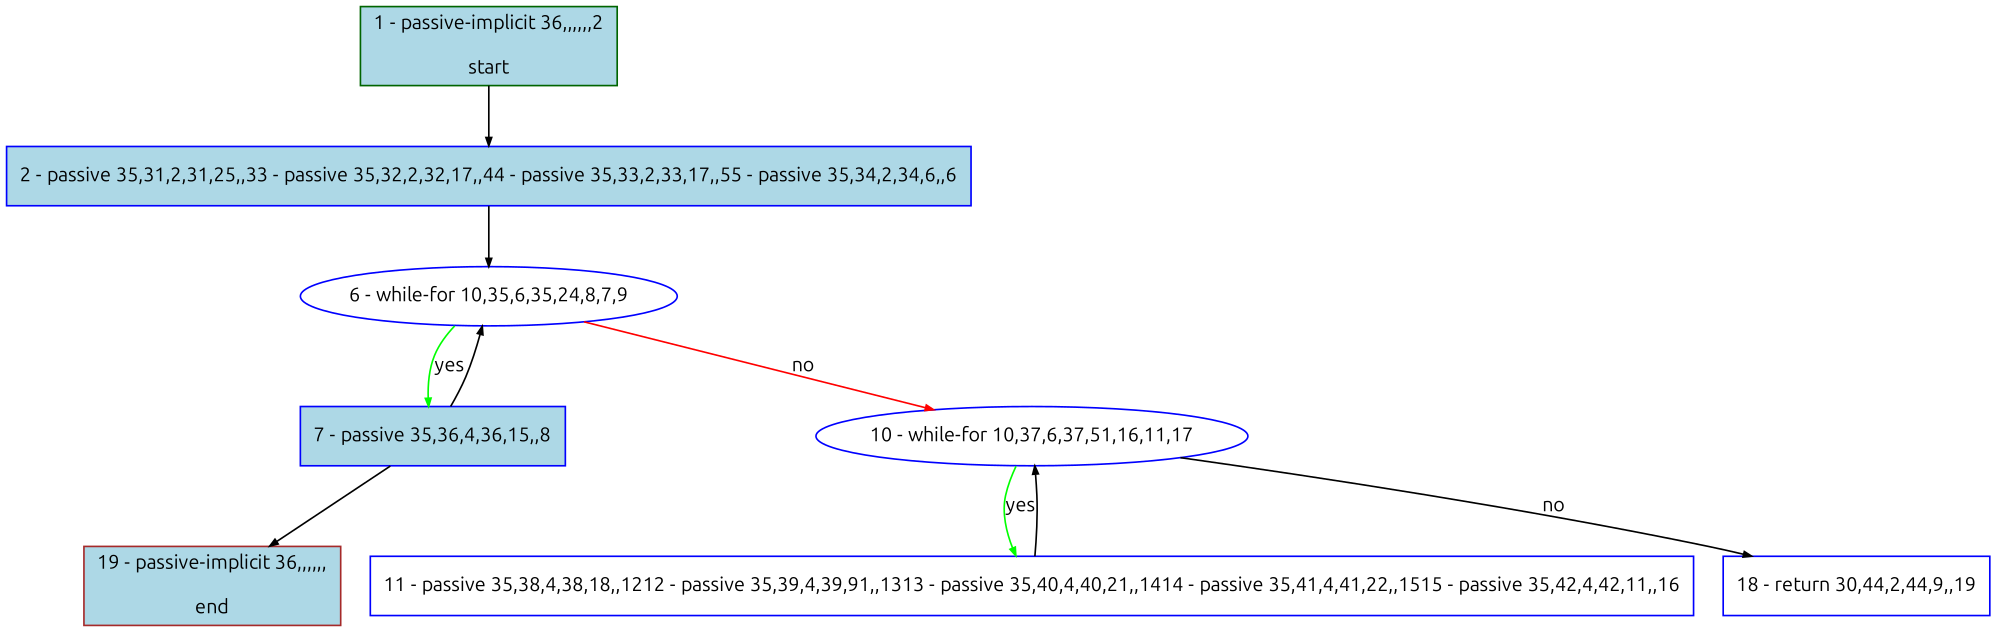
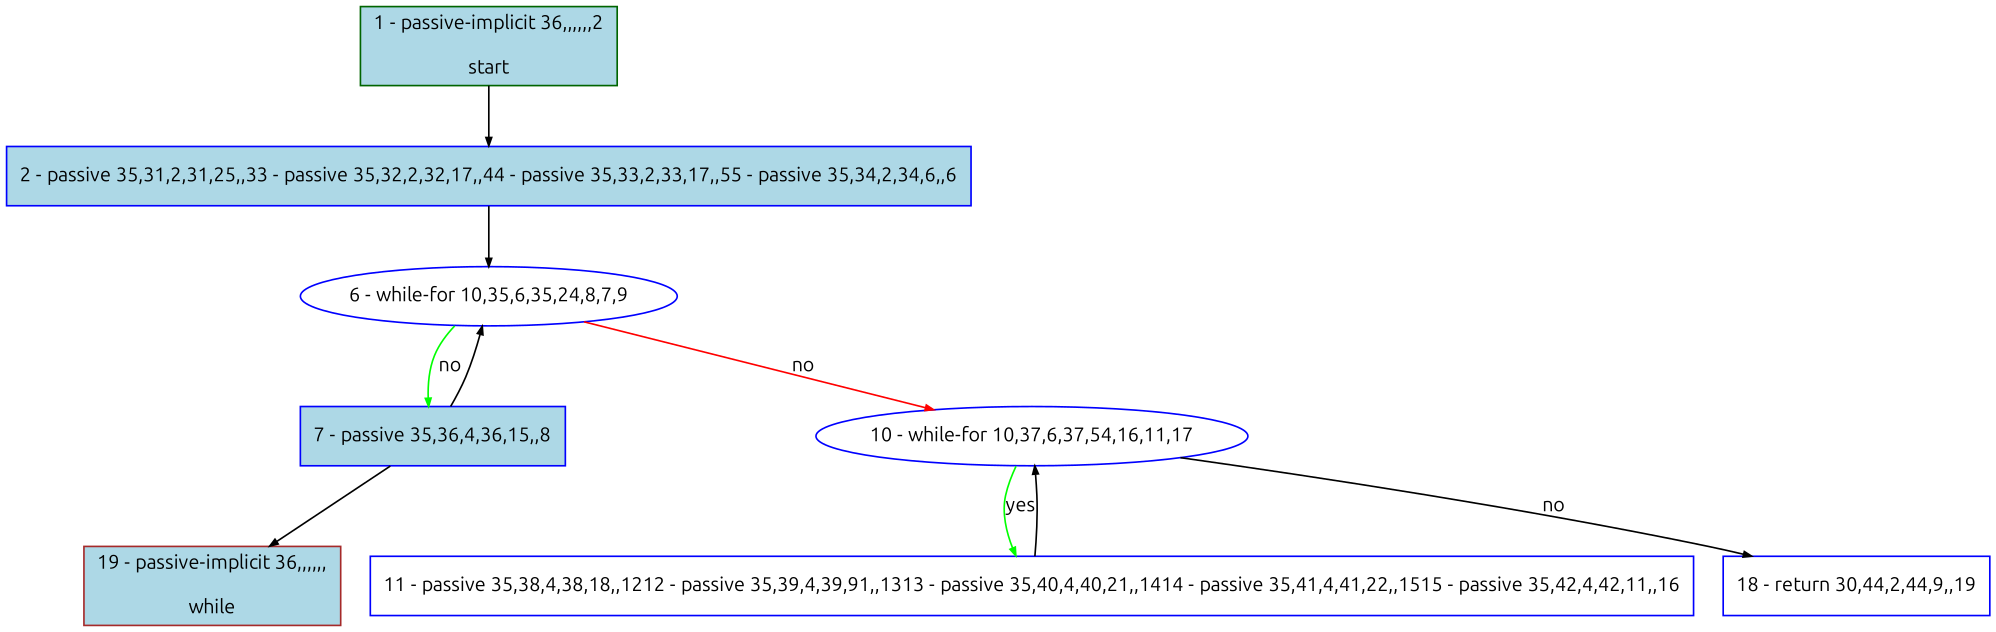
edge "6 - while-for 10,35,6,35,24,8,7,9" -> "7 - passive 35,36,4,36,15,,8": label "yes" -> "no"
node "10 - while-for 10,37,6,37,51,16,11,17": label "10 - while-for 10,37,6,37,51,16,11,17" -> "10 - while-for 10,37,6,37,54,16,11,17"
node "19 - passive-implicit 36,,,,,, end": label "19 - passive-implicit 36,,,,,, end" -> "19 - passive-implicit 36,,,,,, while"
